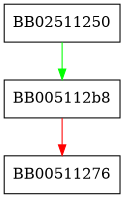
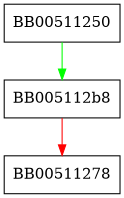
node "BB02511250": label "BB02511250" -> "BB00511250"
node "BB00511276": label "BB00511276" -> "BB00511278"
